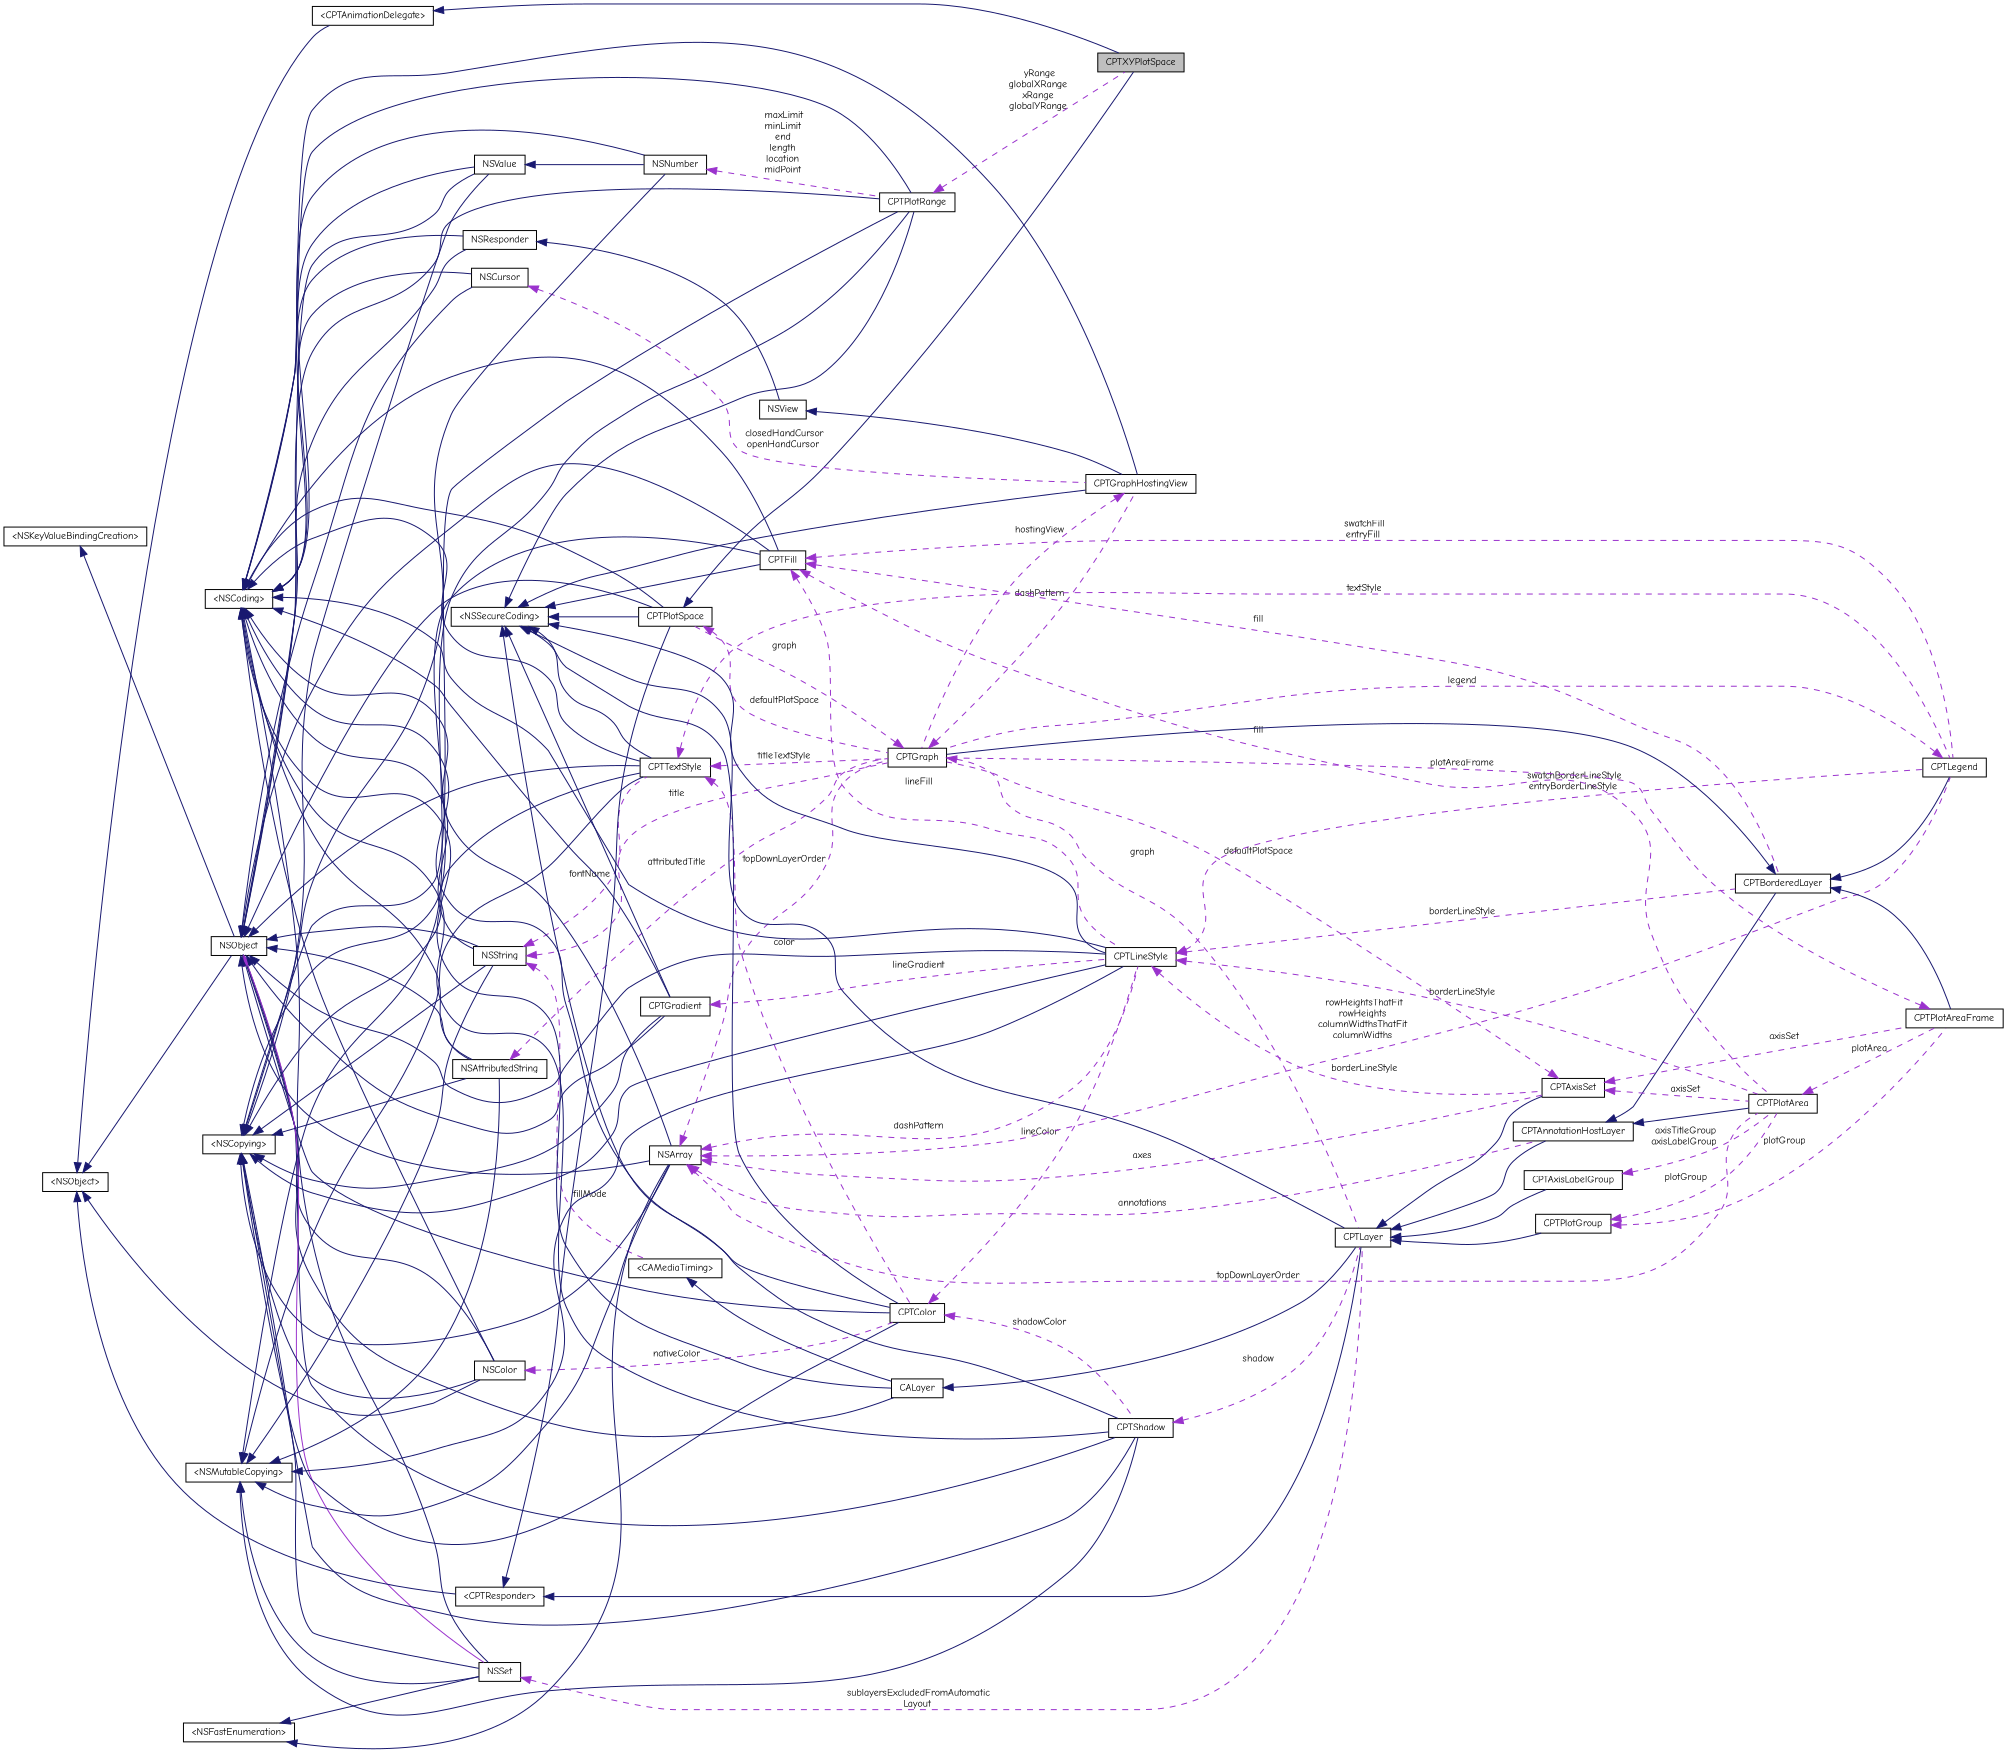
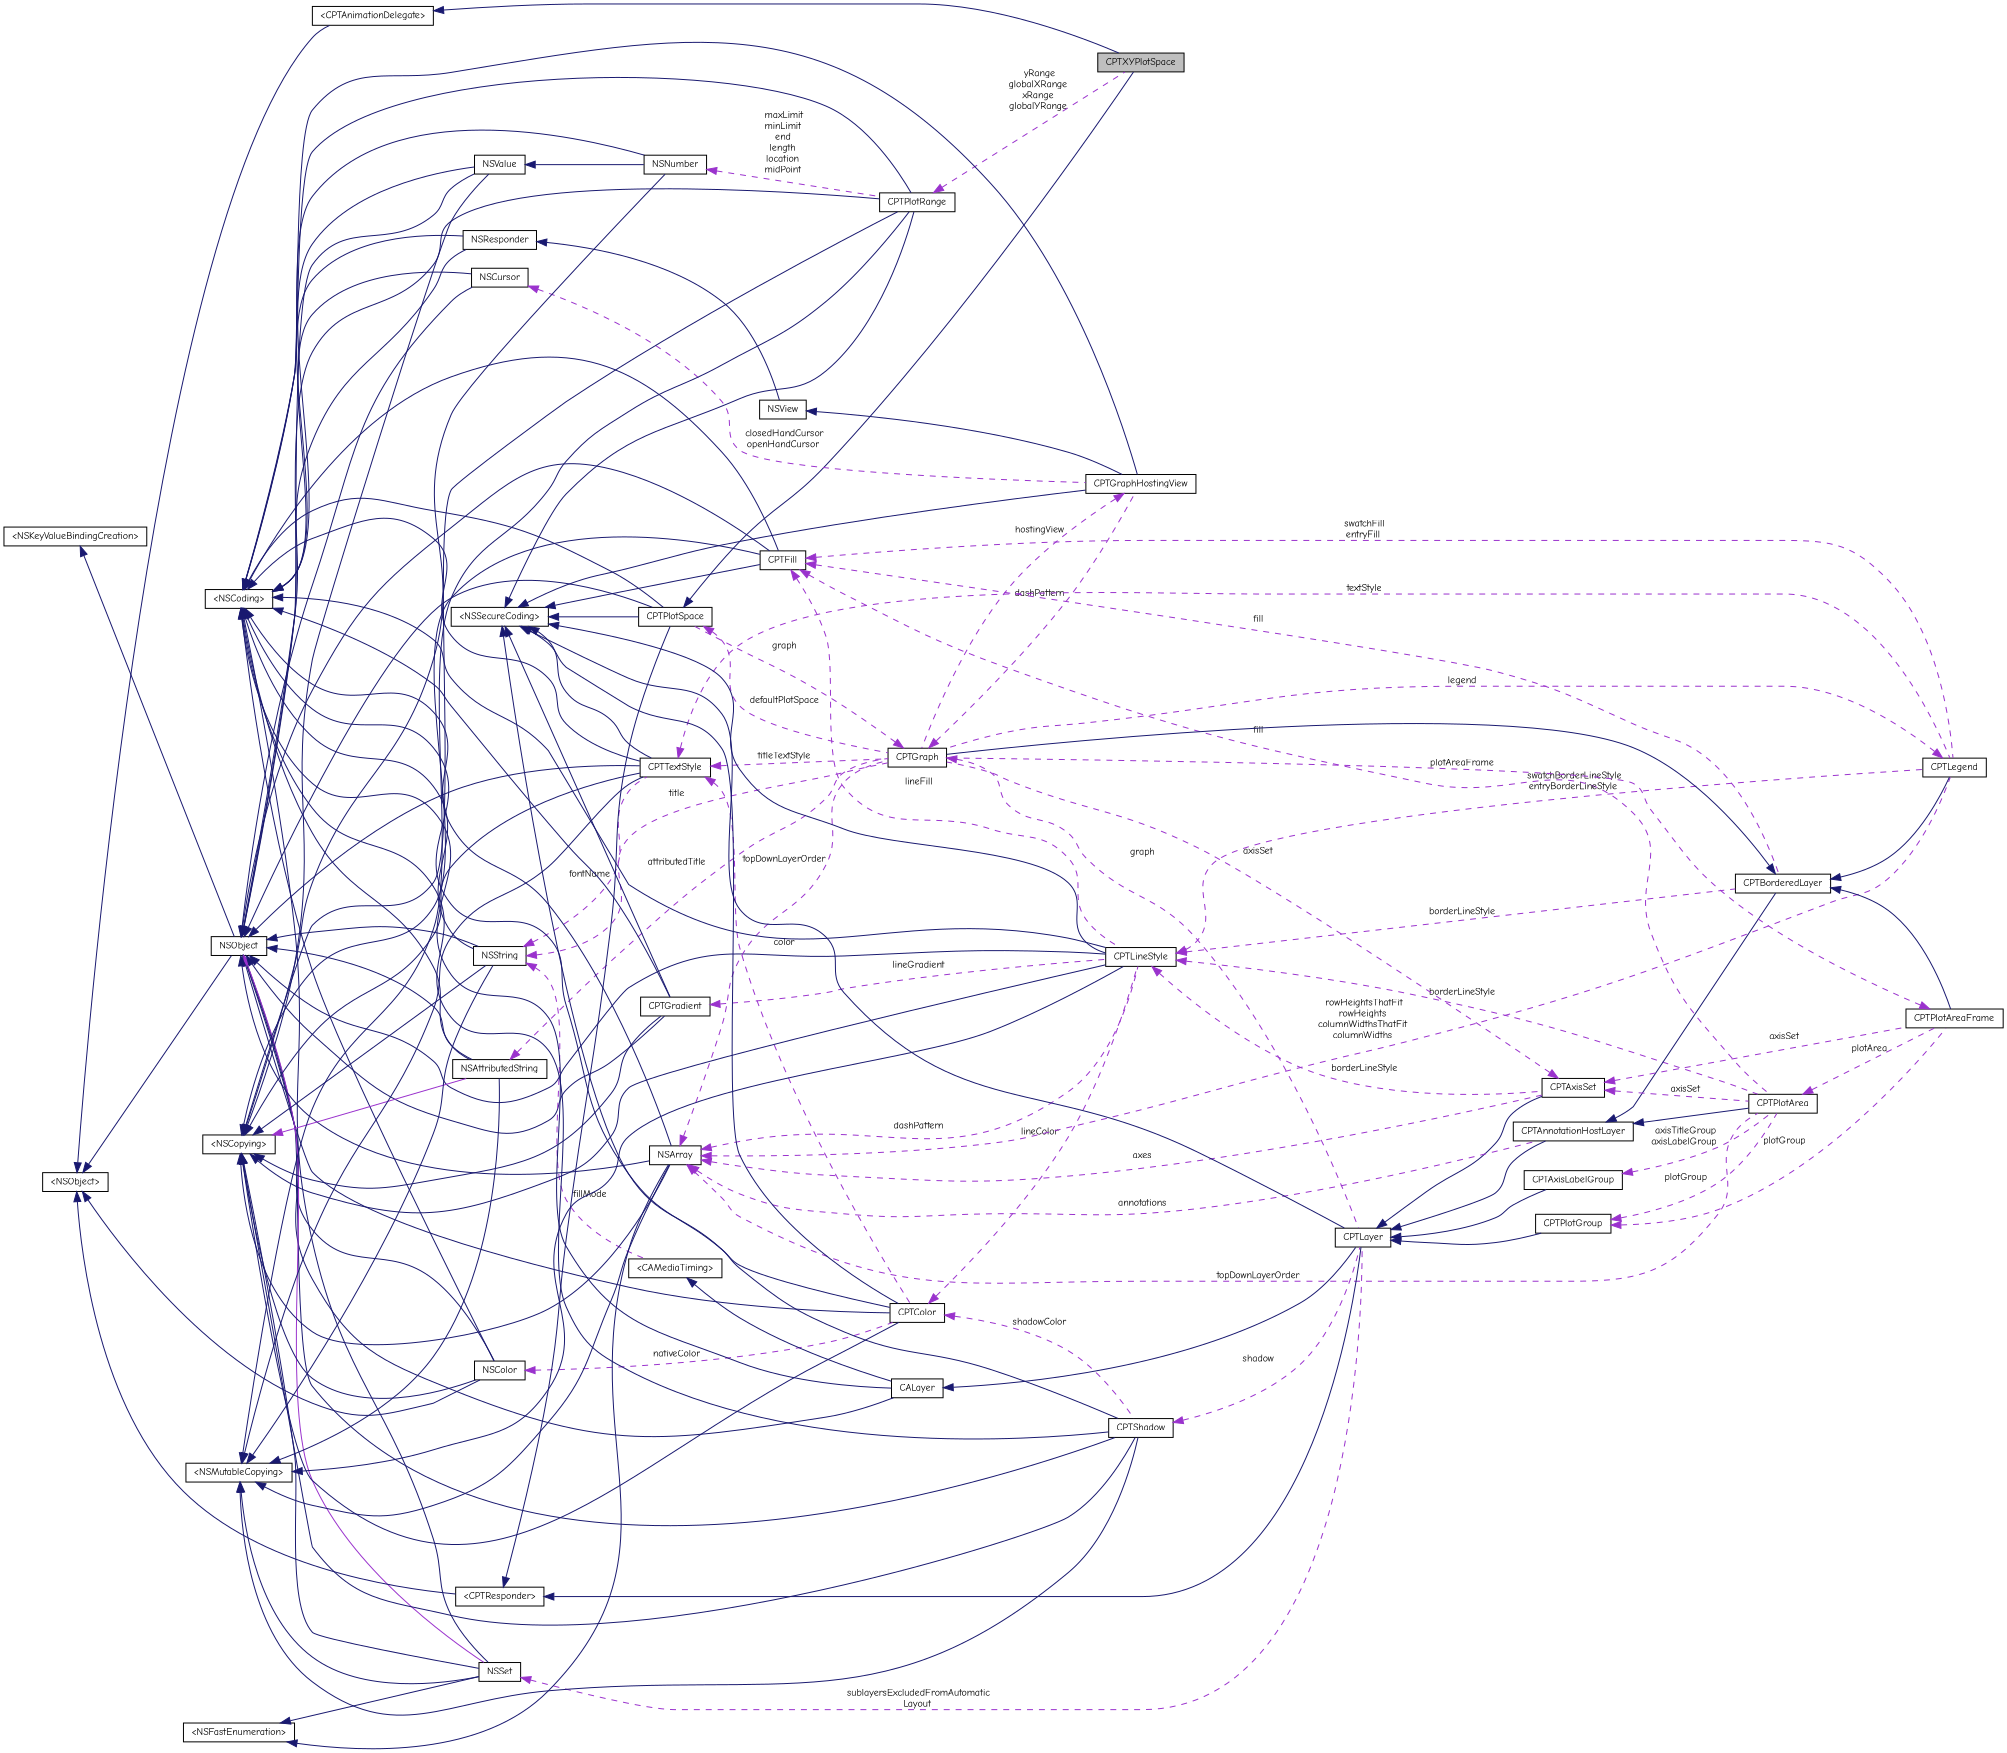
edge "CPTGraph" -> "CPTAxisSet": label " defaultPlotSpace" -> " axisSet"
edge "NSAttributedString" -> "<NSCopying>": color midnightblue -> darkorchid3
